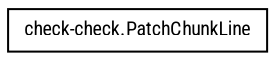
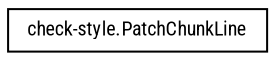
node "check-check.PatchChunkLine": label "check-check.PatchChunkLine" -> "check-style.PatchChunkLine"
